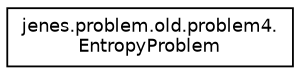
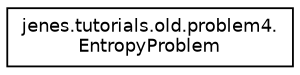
node "jenes.problem.old.problem4. EntropyProblem": label "jenes.problem.old.problem4. EntropyProblem" -> "jenes.tutorials.old.problem4. EntropyProblem"
